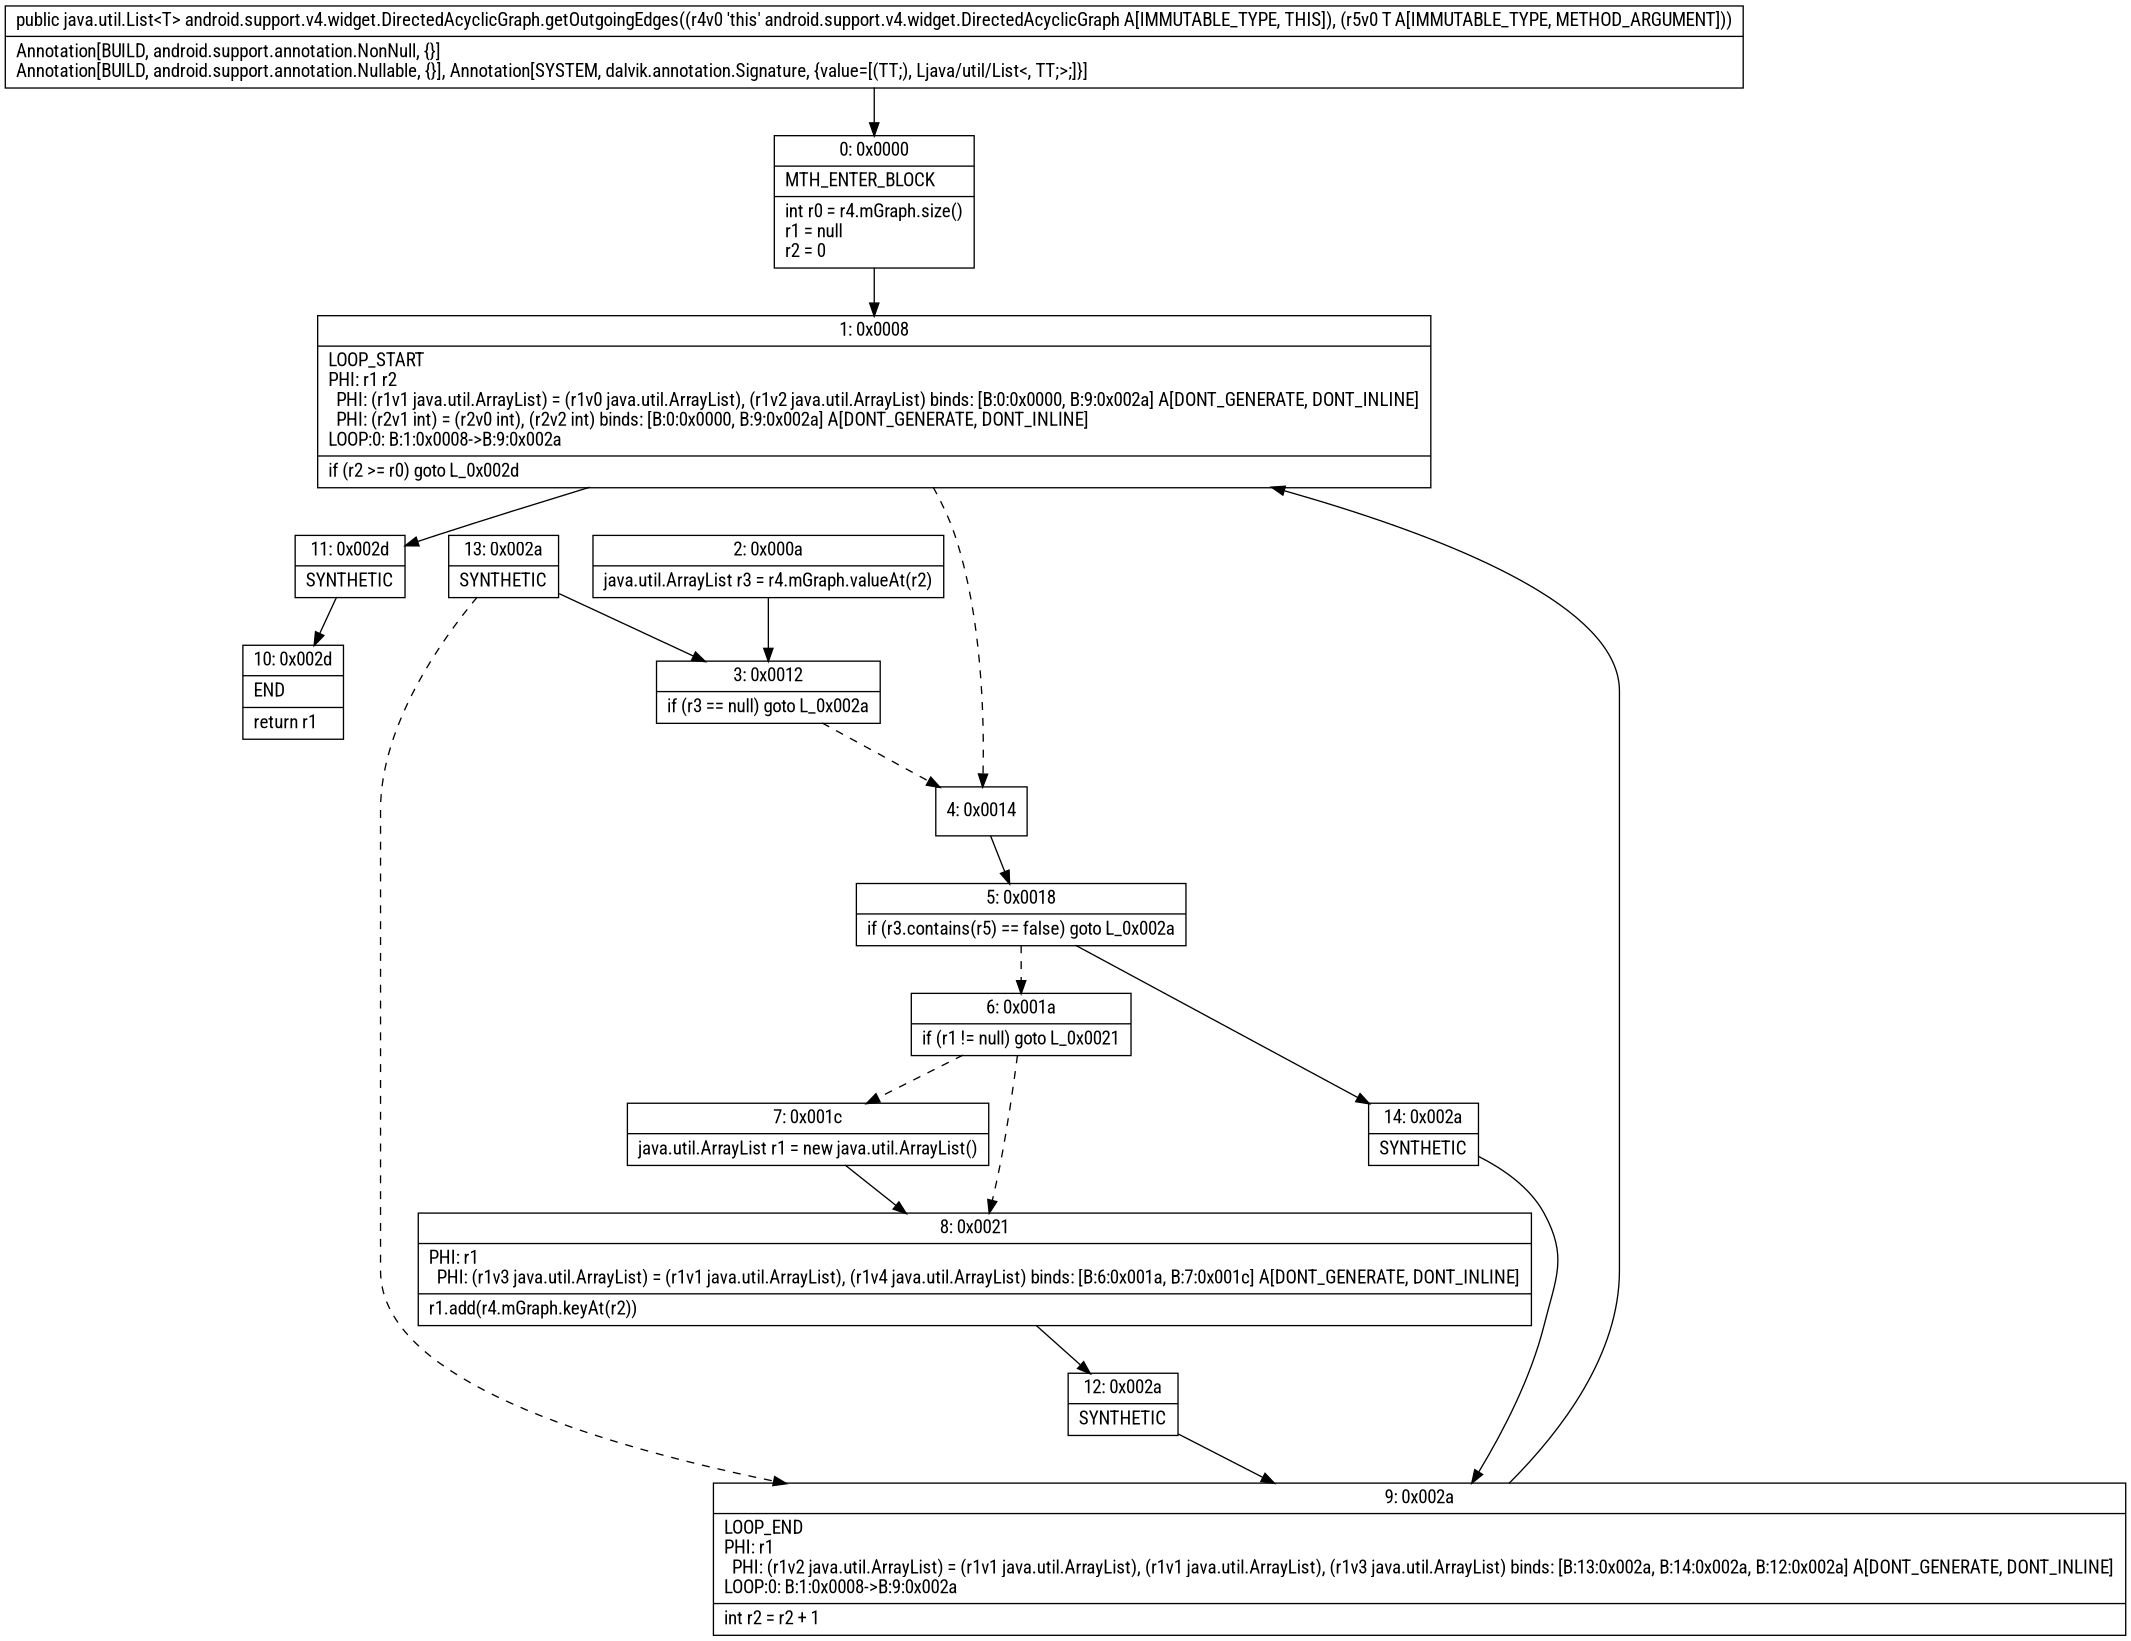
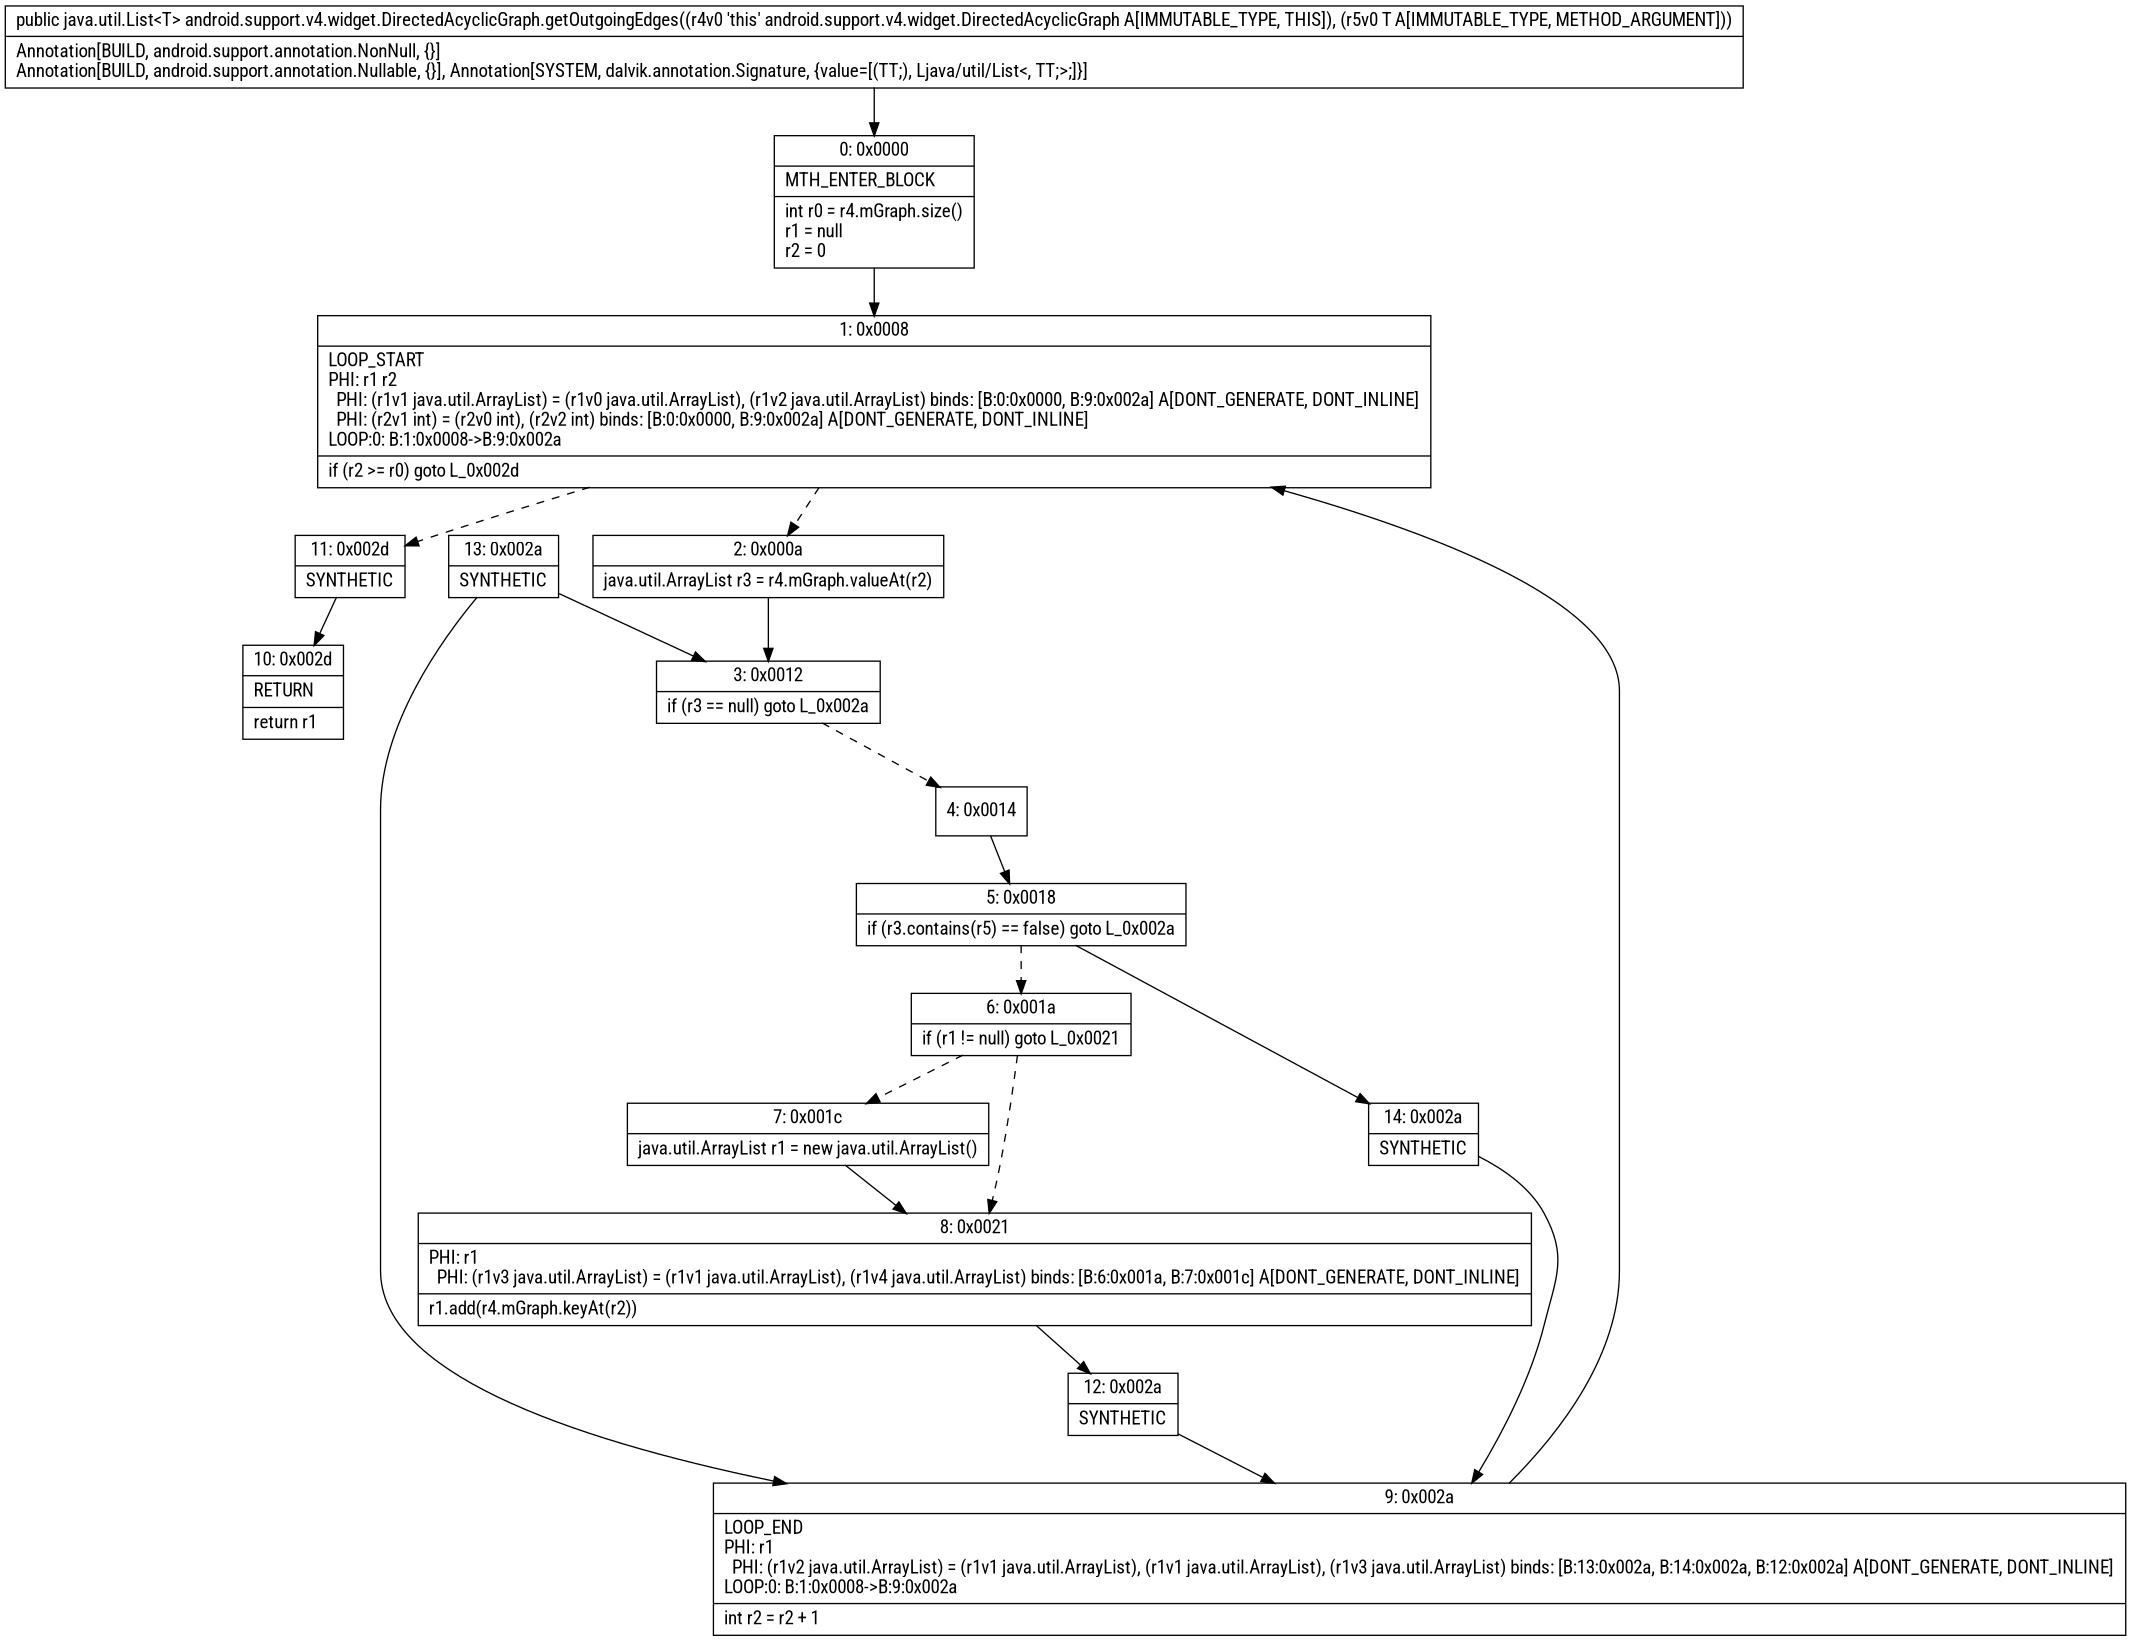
edge "1: 0x0008" -> "11: 0x002d": style solid -> dashed
edge "1: 0x0008" -> "4: 0x0014": now "1: 0x0008" -> "2: 0x000a"
node "10: 0x002d": text "END" -> "RETURN"
edge "13: 0x002a" -> "9: 0x002a": style dashed -> solid
